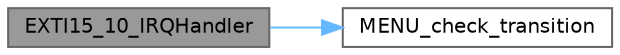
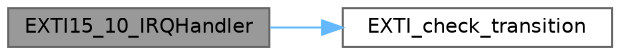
node "MENU_check_transition": label "MENU_check_transition" -> "EXTI_check_transition"
